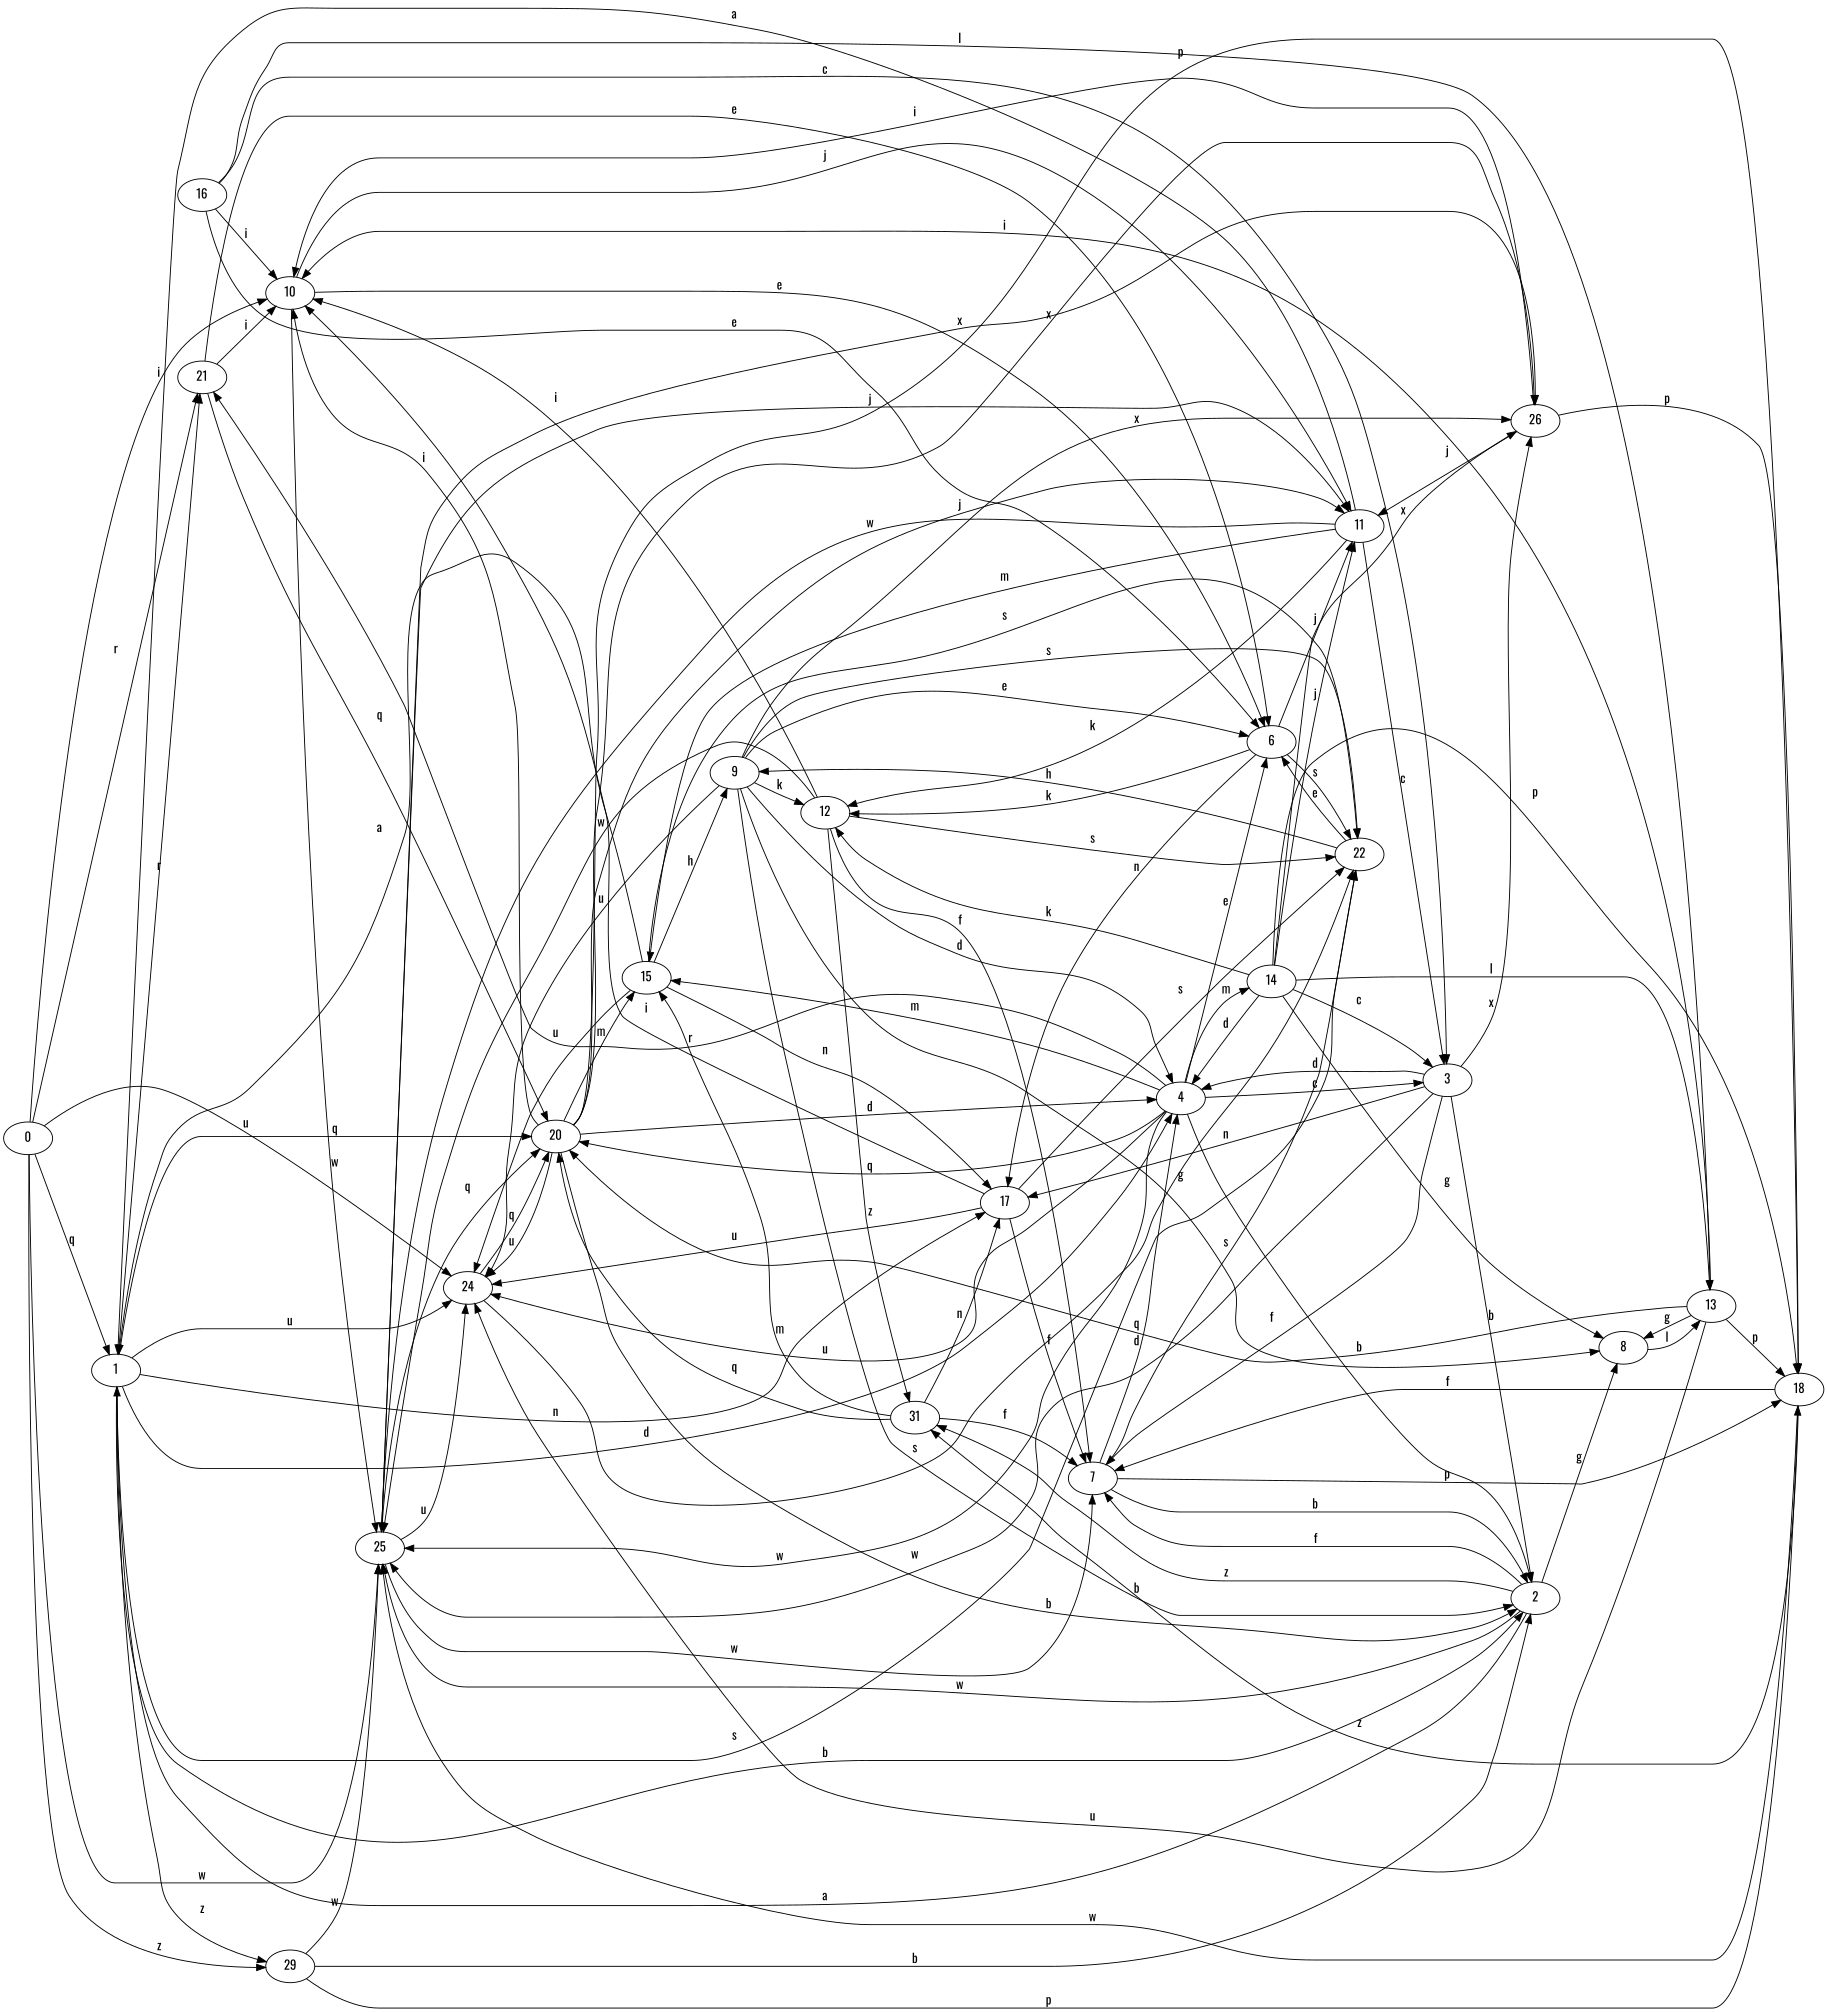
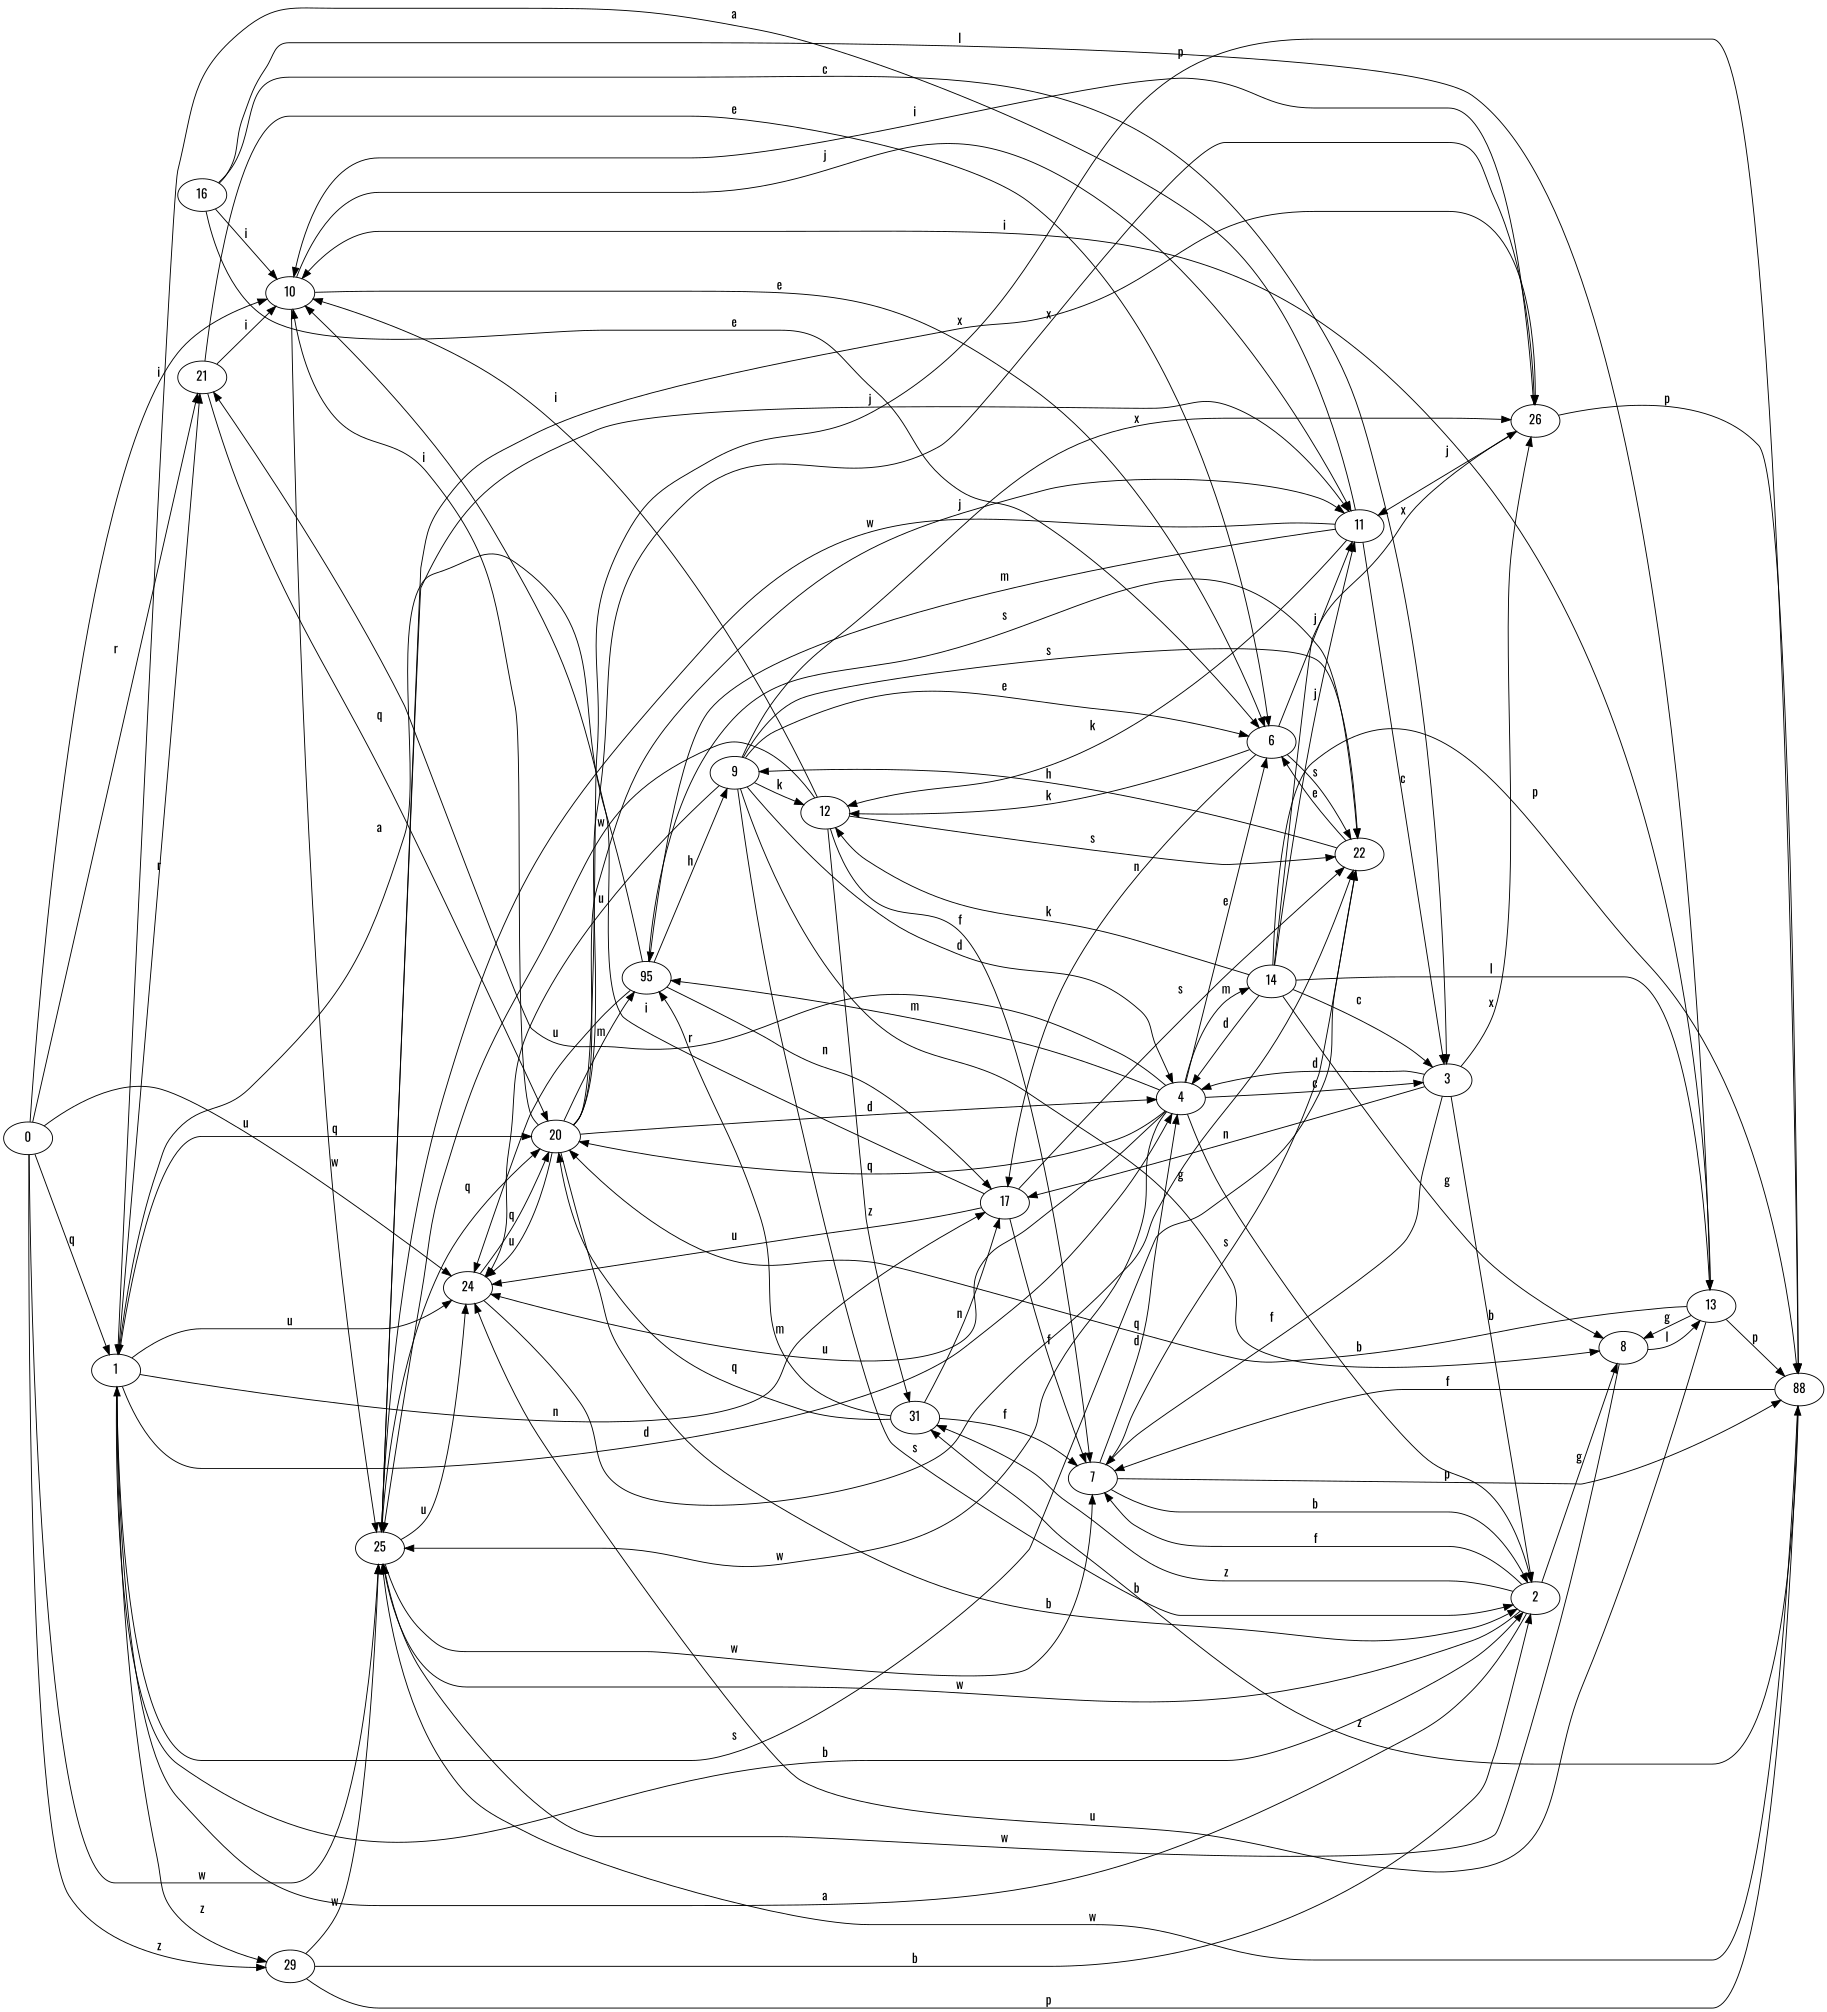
node "15": label "15" -> "95"
node "18": label "18" -> "88"
edge "3" -> "25": now "8" -> "25"
